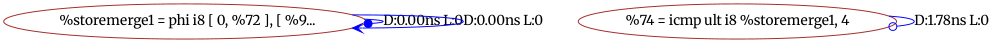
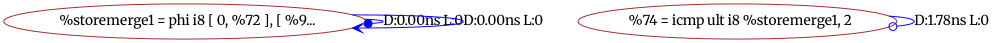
node "%74 = icmp ult i8 %storemerge1, 4": label "%74 = icmp ult i8 %storemerge1, 4" -> "%74 = icmp ult i8 %storemerge1, 2"
